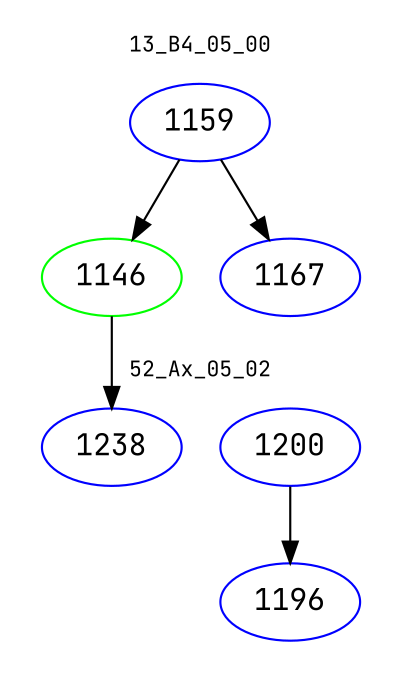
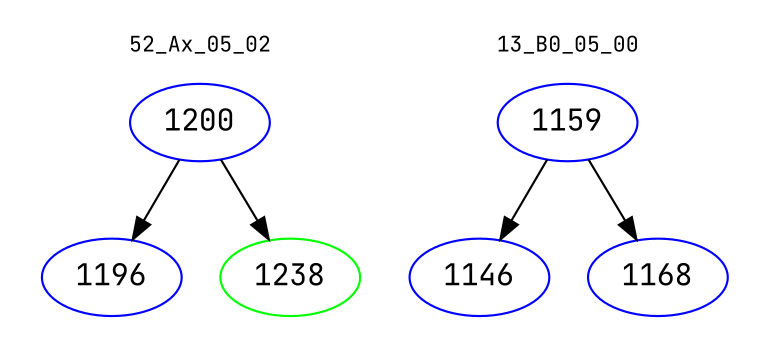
cluster "13_B4_05_00": label "13_B4_05_00" -> "13_B0_05_00"
node "1146": color green -> blue
node "1167": label "1167" -> "1168"
edge "1146" -> "1238": now "1200" -> "1238"
node "1238": color blue -> green
